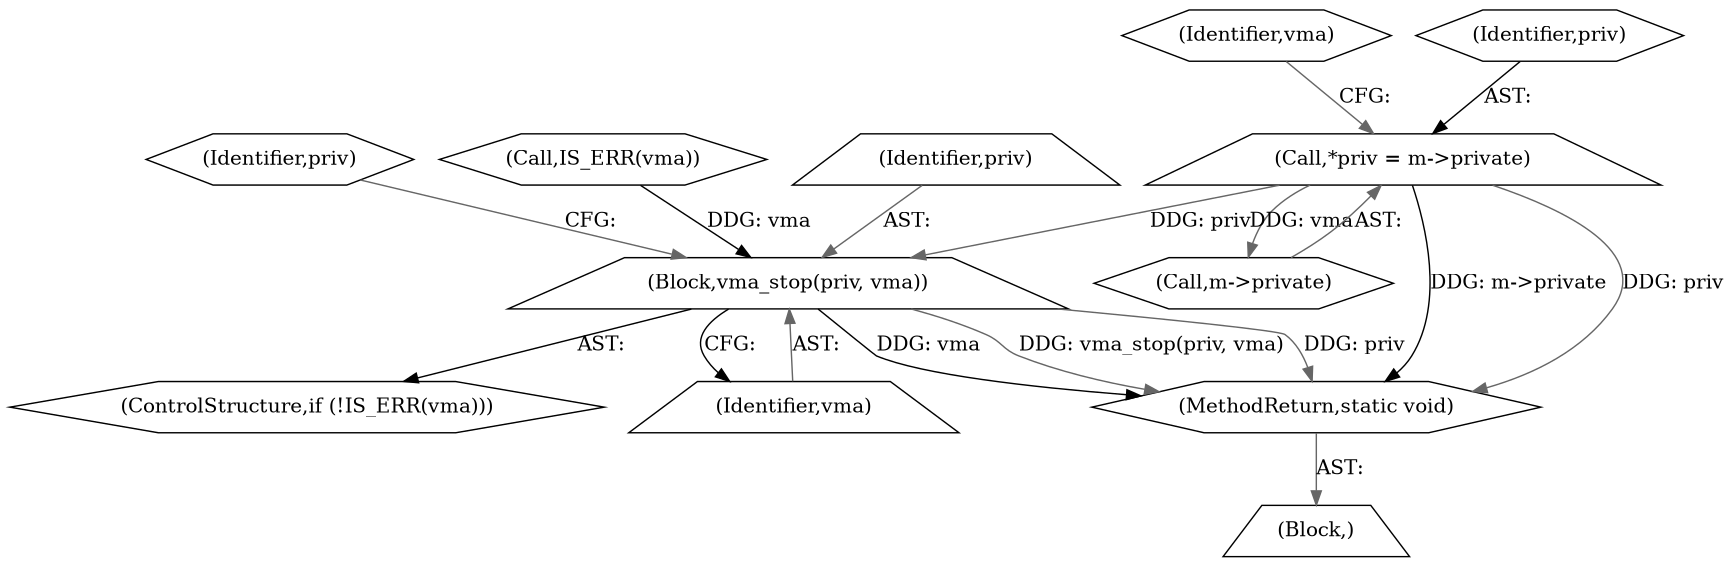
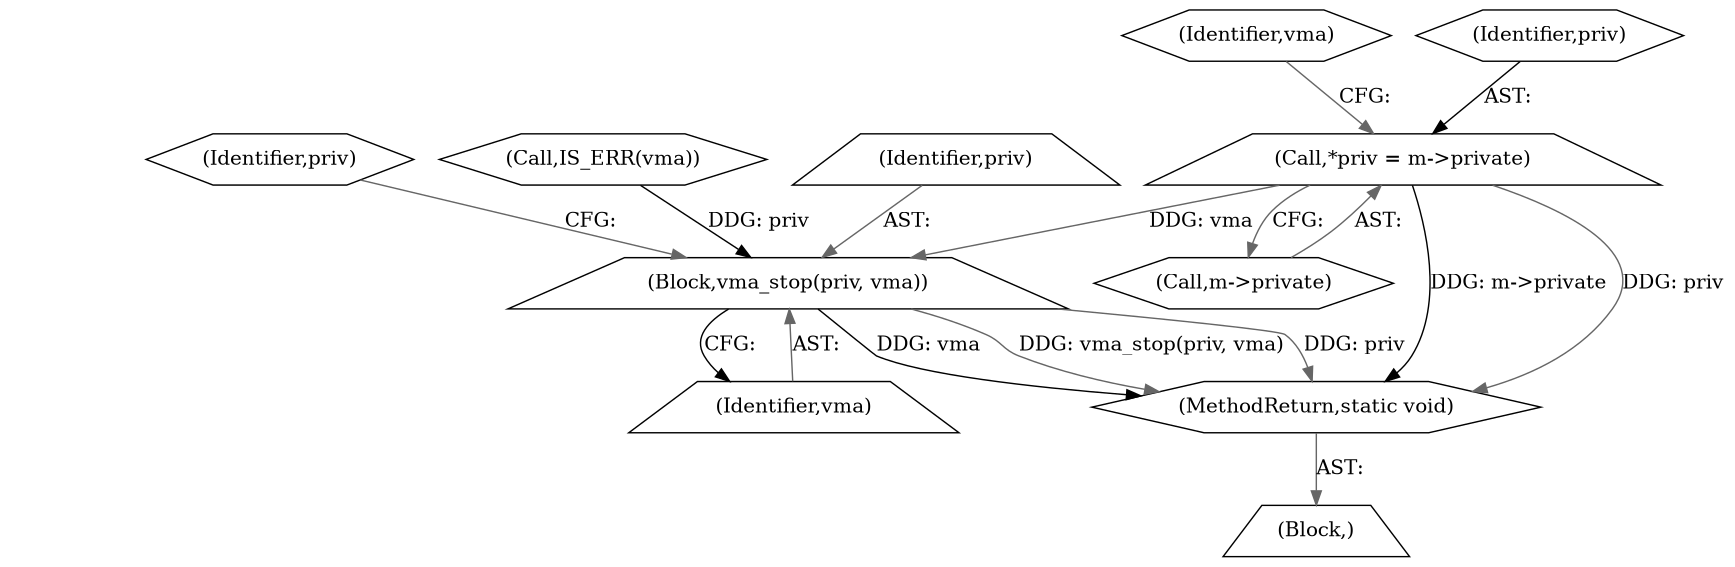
edge "(Call,IS_ERR(vma))" -> "(Block,vma_stop(priv, vma))": label "DDG: vma" -> "DDG: priv"
edge "(Call,*priv = m->private)" -> "(Block,vma_stop(priv, vma))": label "DDG: priv" -> "DDG: vma"
edge "(Call,*priv = m->private)" -> "(Call,m->private)": label "DDG: vma" -> "CFG: "
node "(ControlStructure,if (!IS_ERR(vma)))": removed
